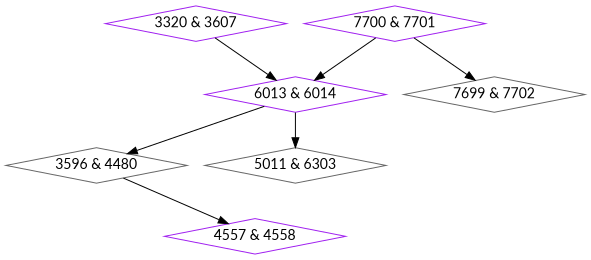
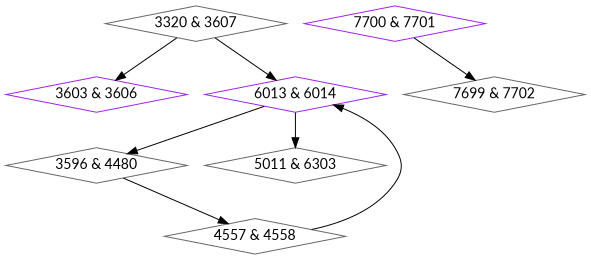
node "3320 & 3607": color purple -> gray40
edge "7700 & 7701" -> "6013 & 6014": now "4557 & 4558" -> "6013 & 6014"
node "3603 & 3606": added
node "4557 & 4558": color purple -> gray40
